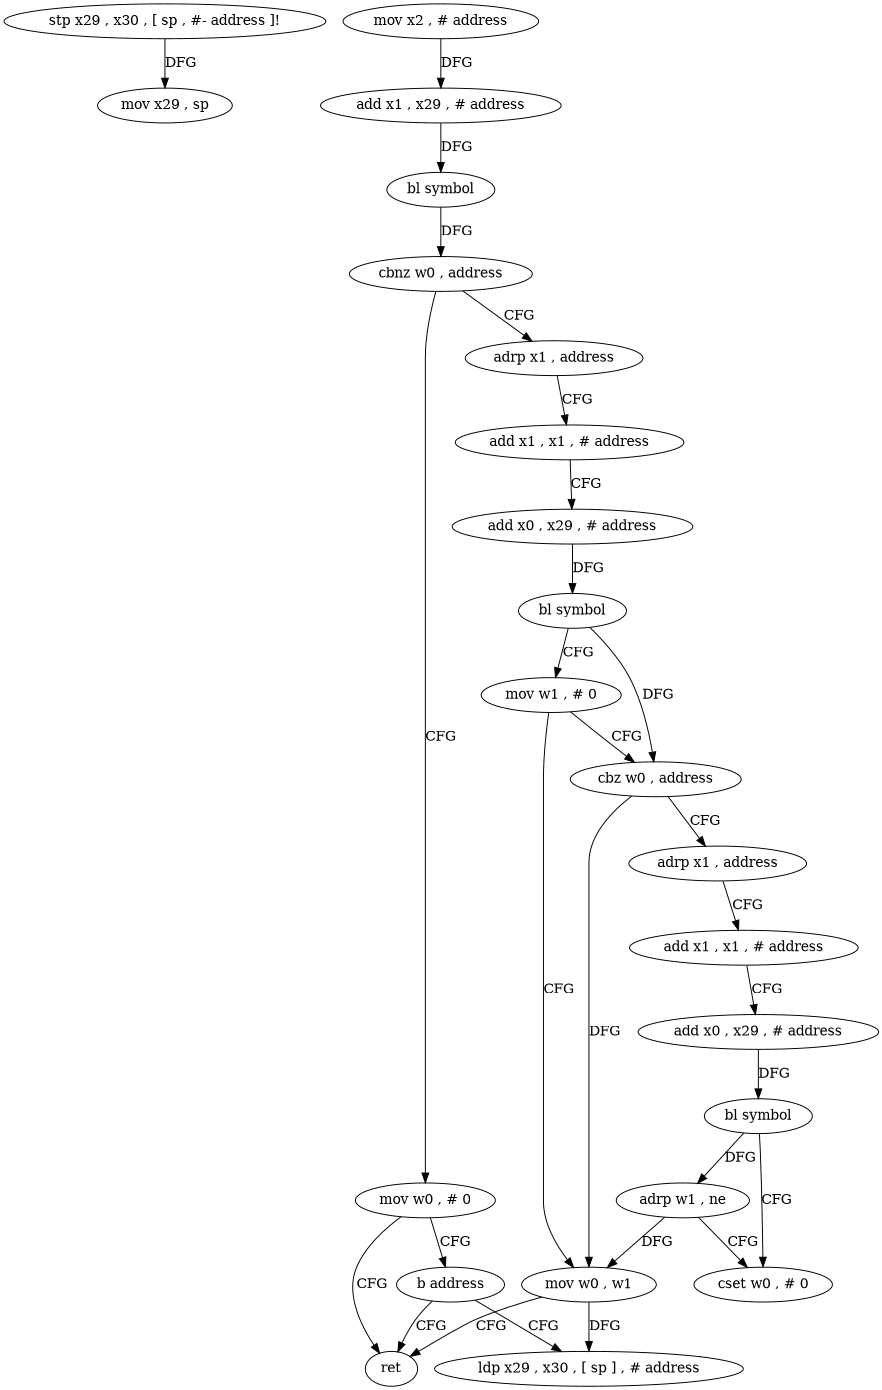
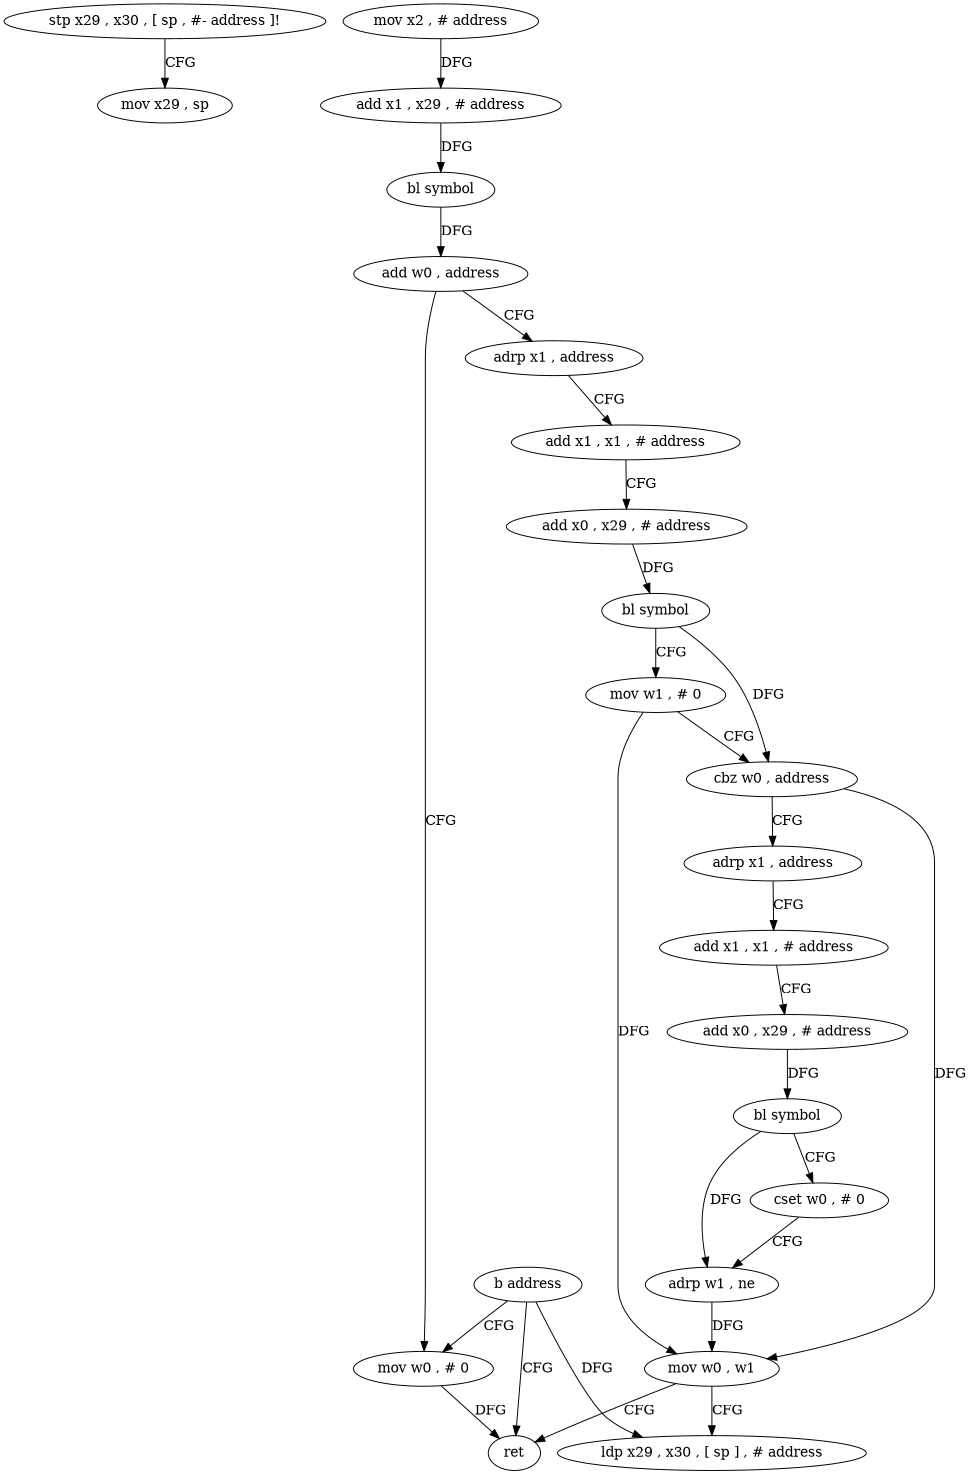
edge "stp x29 , x30 , [ sp , #- address ]!" -> "mov x29 , sp": label "DFG" -> "CFG"
node "cbnz w0 , address": label "cbnz w0 , address" -> "add w0 , address"
edge "mov w1 , # 0" -> "mov w0 , w1": label "CFG" -> "DFG"
edge "mov w0 , # 0" -> "b address": reversed
edge "adrp w1 , ne" -> "cset w0 , # 0": reversed
edge "mov w0 , # 0" -> "ret": label "CFG" -> "DFG"
edge "b address" -> "ldp x29 , x30 , [ sp ] , # address": label "CFG" -> "DFG"
edge "mov w0 , w1" -> "ldp x29 , x30 , [ sp ] , # address": label "DFG" -> "CFG"
